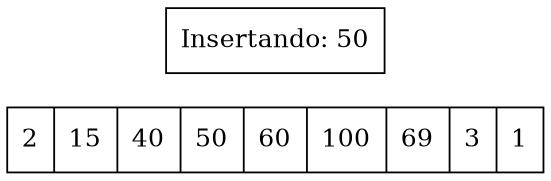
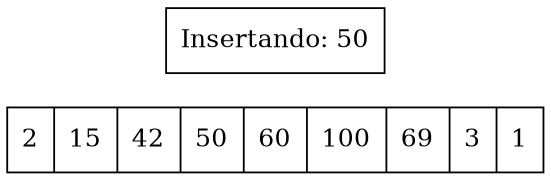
node "2": text "40" -> "42"
